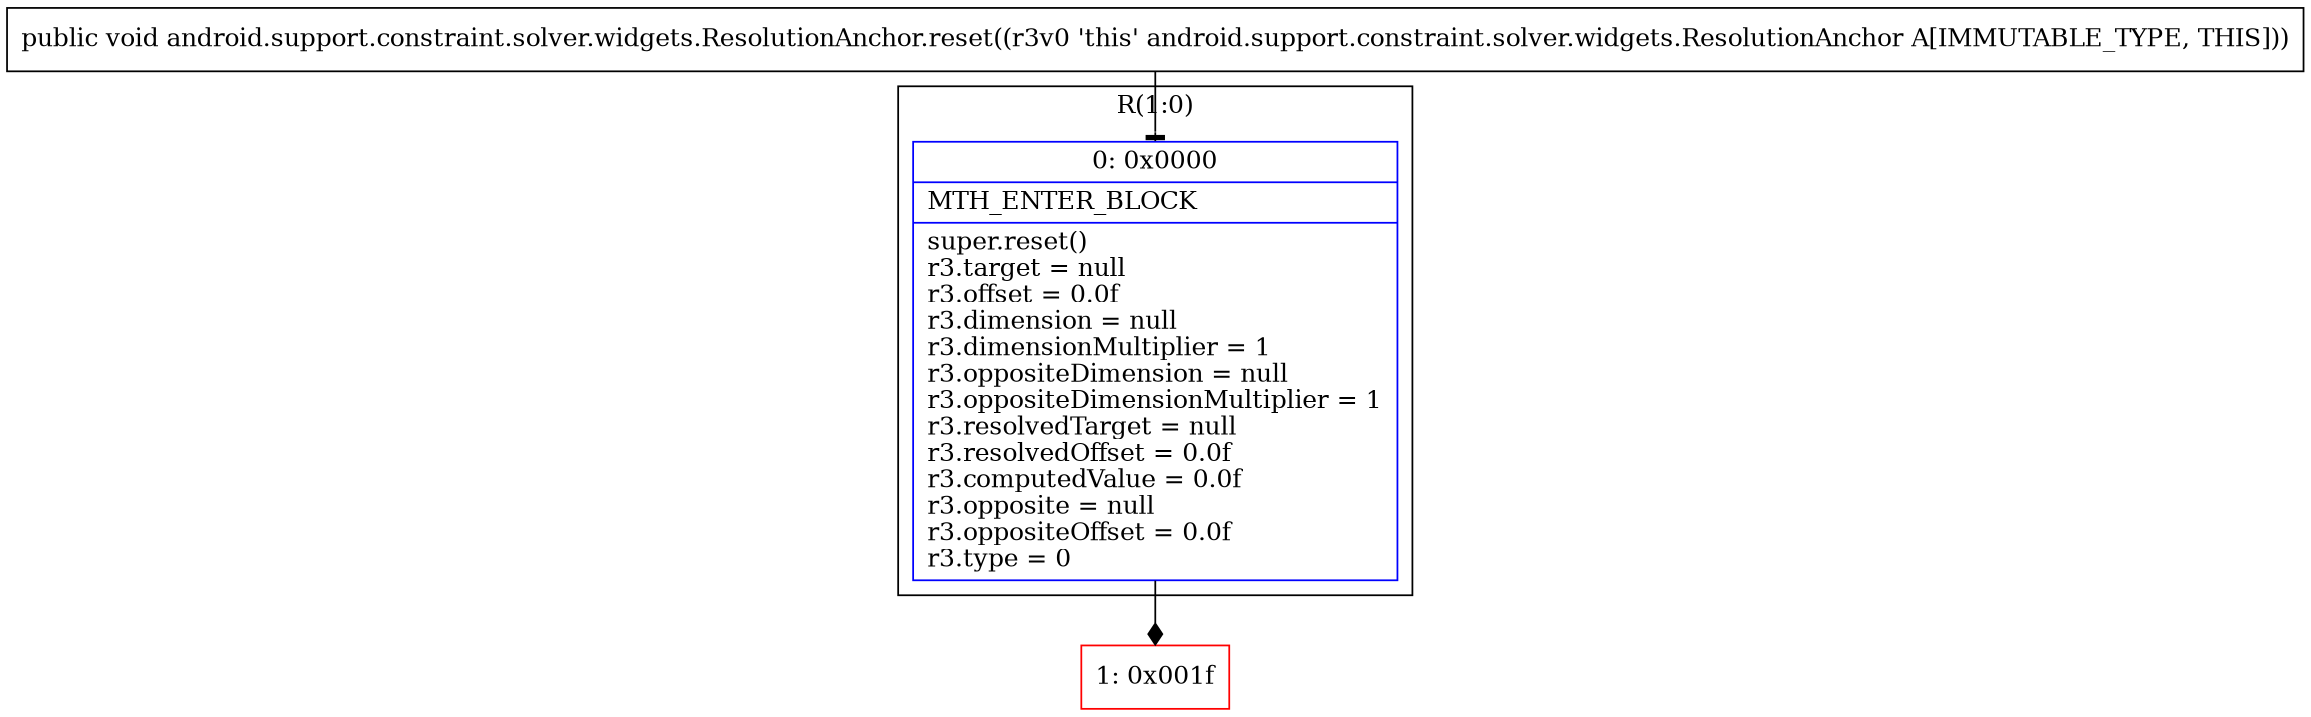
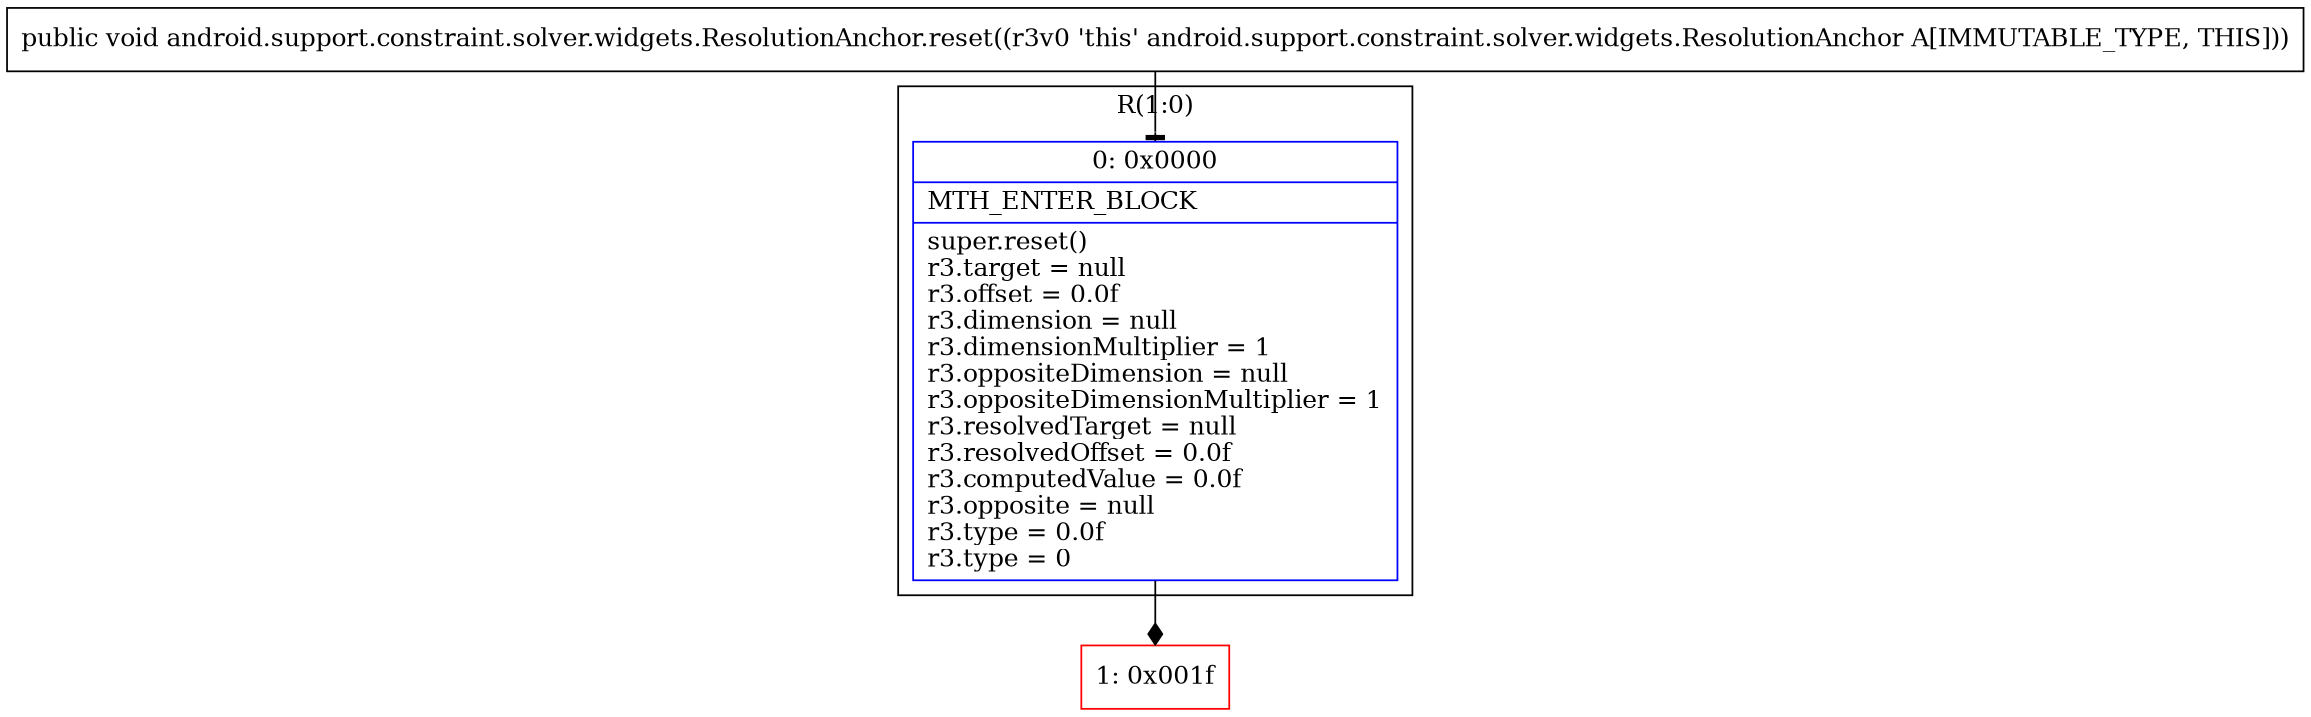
node "0: 0x0000": text "r3.oppositeOffset = 0.0f" -> "r3.type = 0.0f"
